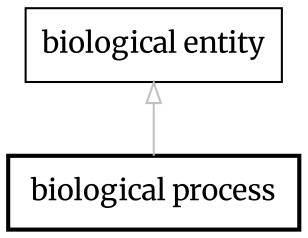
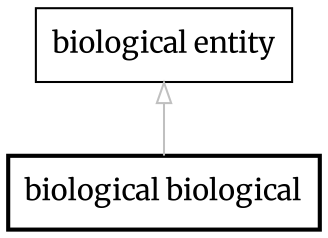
node "biological process": label "biological process" -> "biological biological"
